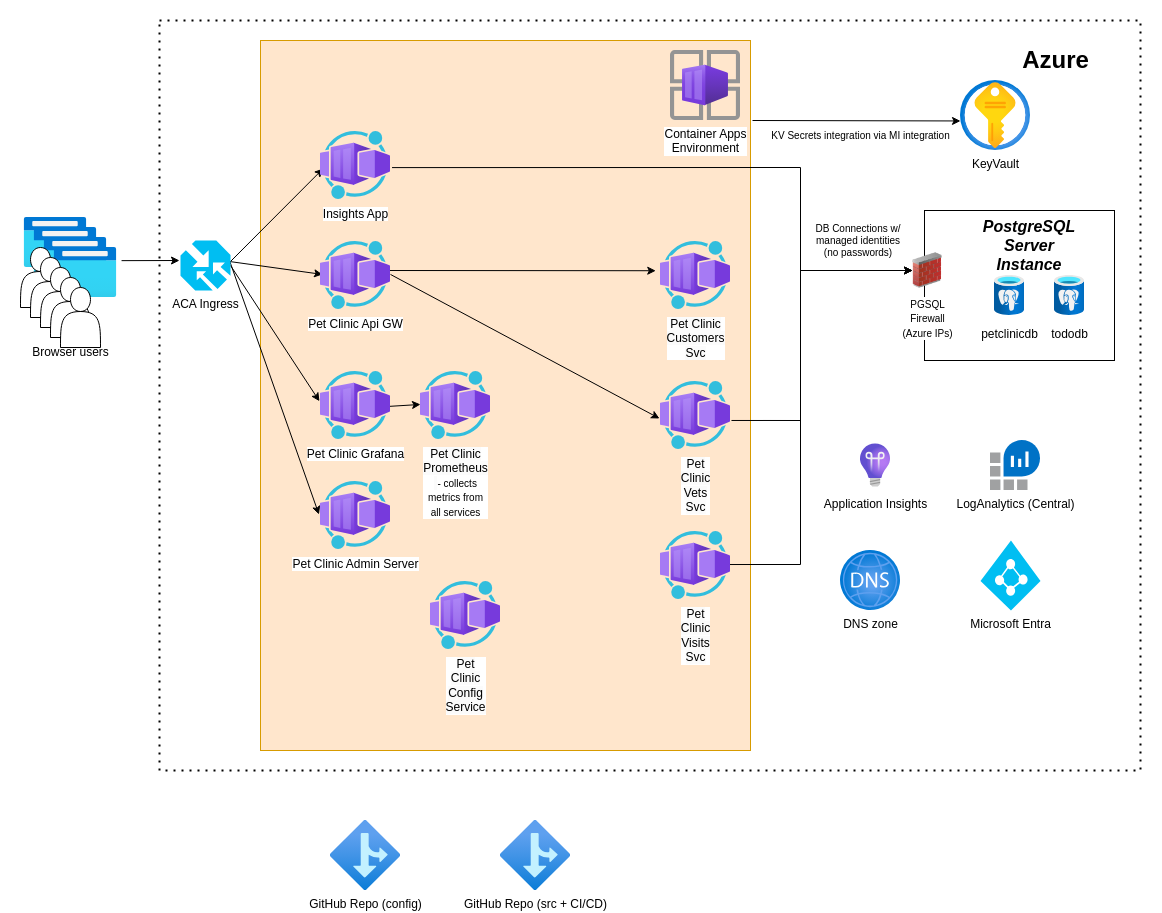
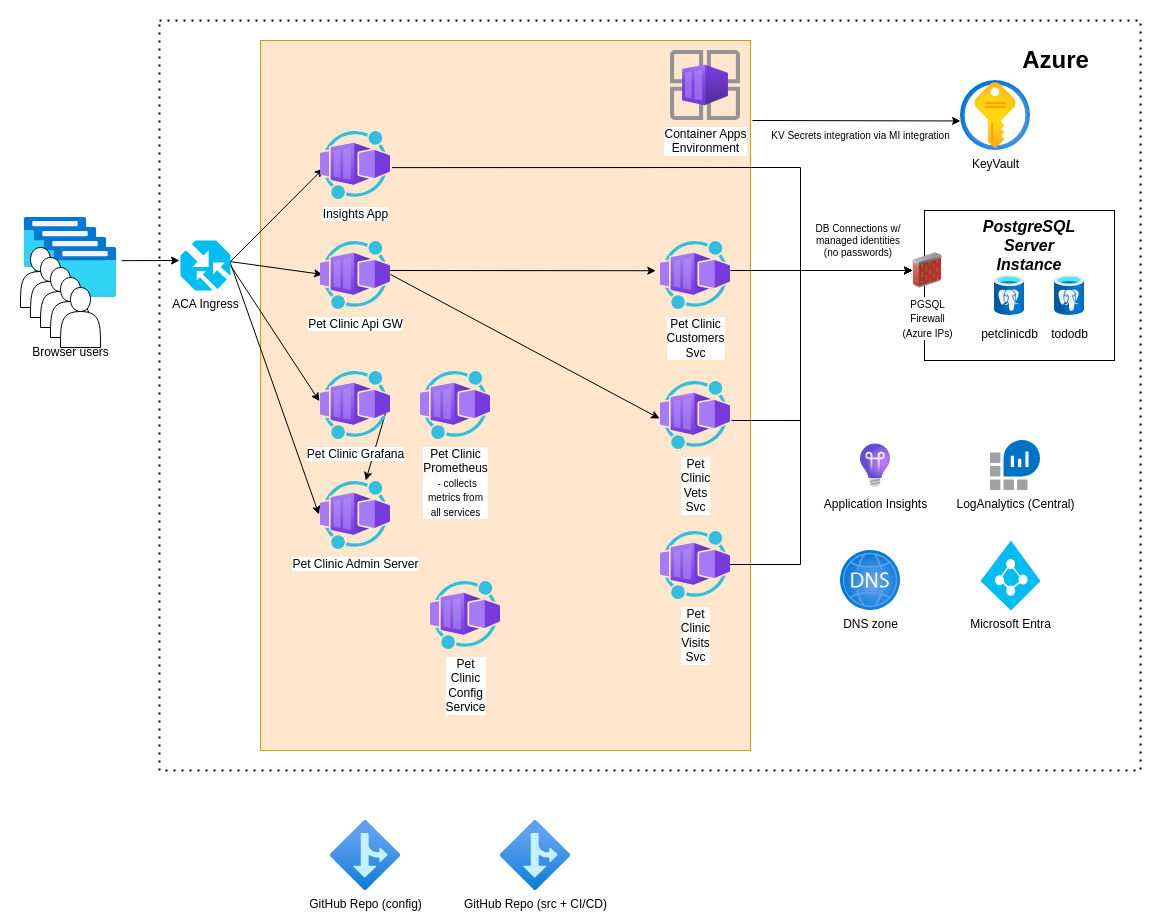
edge "Pet Clinic Customers Svc" -> "PGSQL Firewall (Azure IPs)": added
edge "Pet Clinic Grafana" -> "Pet Clinic Prometheus - collects metrics from all services": now "Pet Clinic Grafana" -> "Pet Clinic Admin Server"
